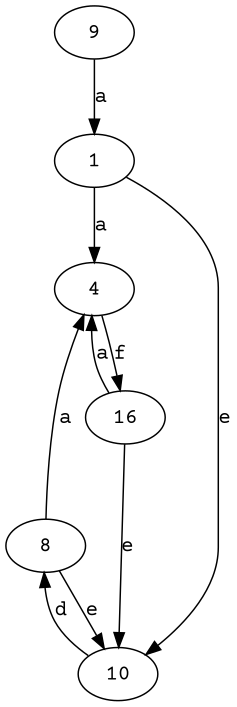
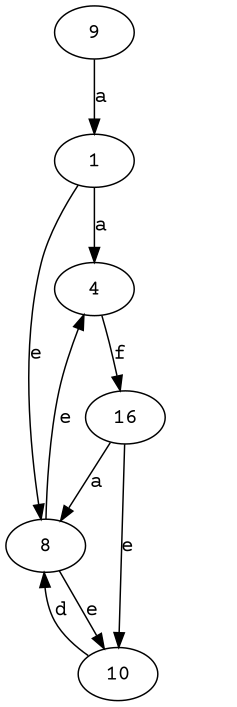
edge "16" -> "4": now "16" -> "8"
edge "1" -> "10": now "1" -> "8"
edge "8" -> "4": label "a" -> "e"
